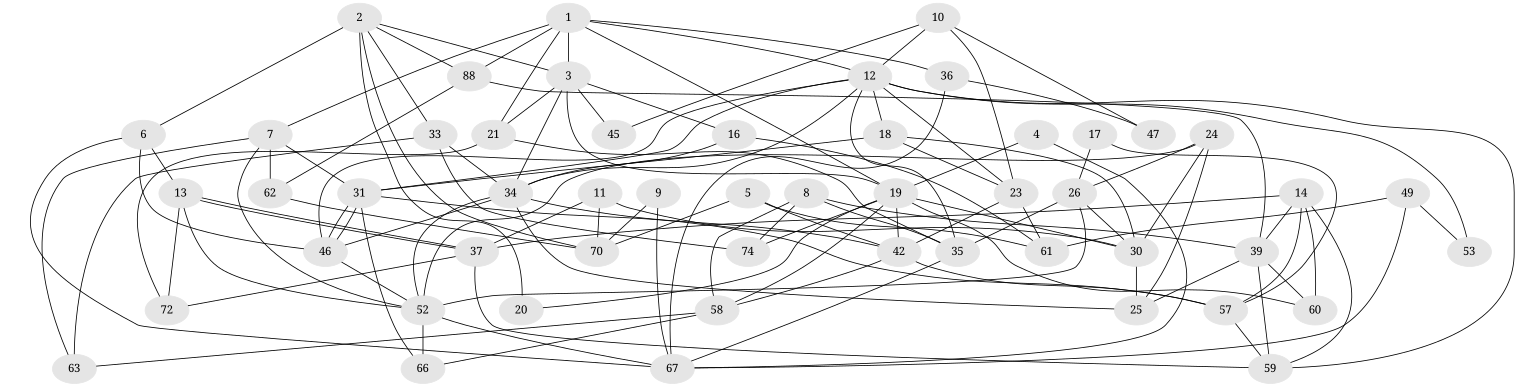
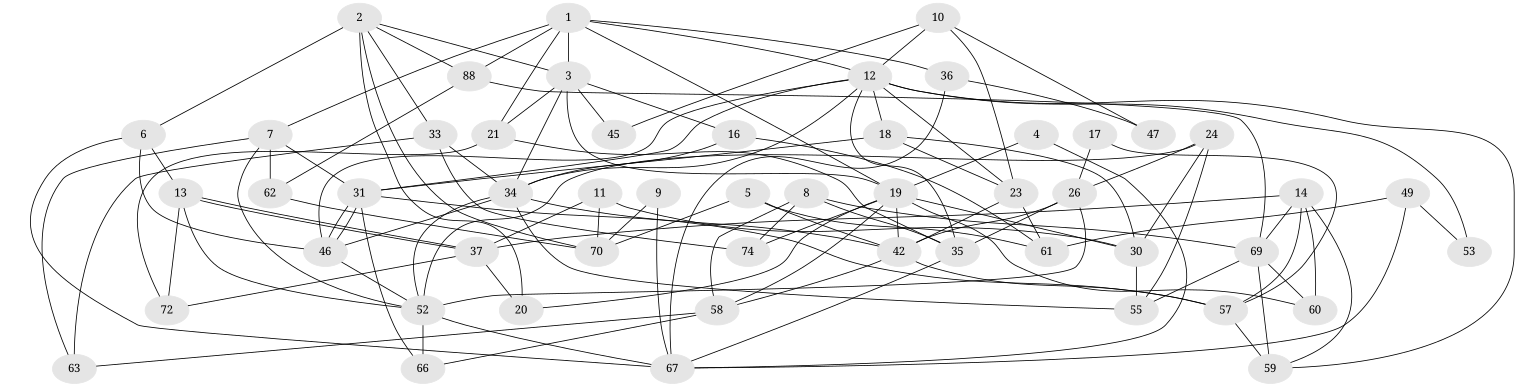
edge "26" -- "30": now "26" -- "42"
node "39": label "39" -> "69"
node "25": label "25" -> "55"
edge "37" -- "59": now "37" -- "20"
